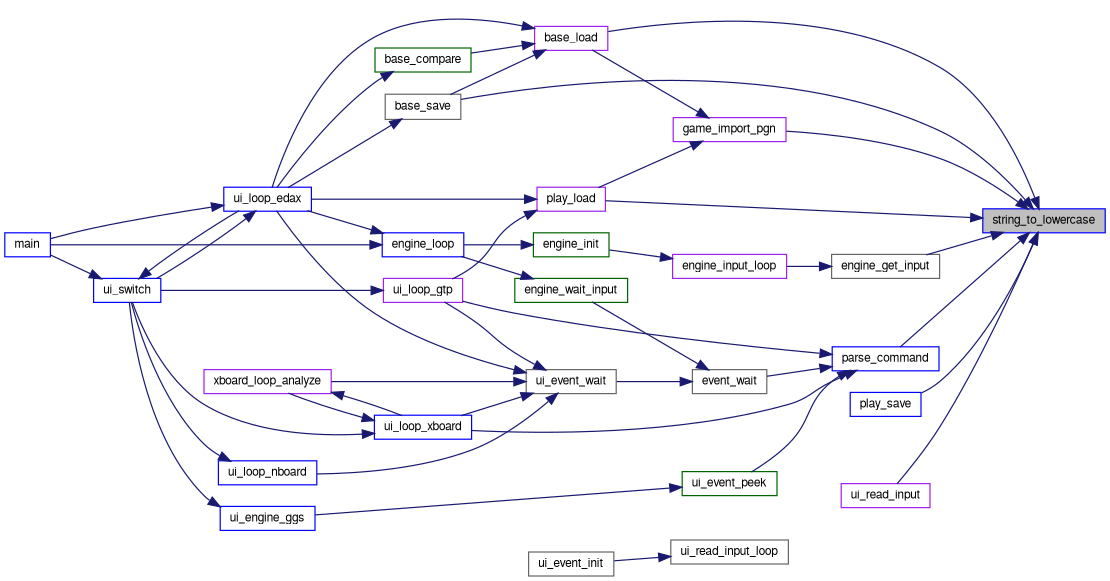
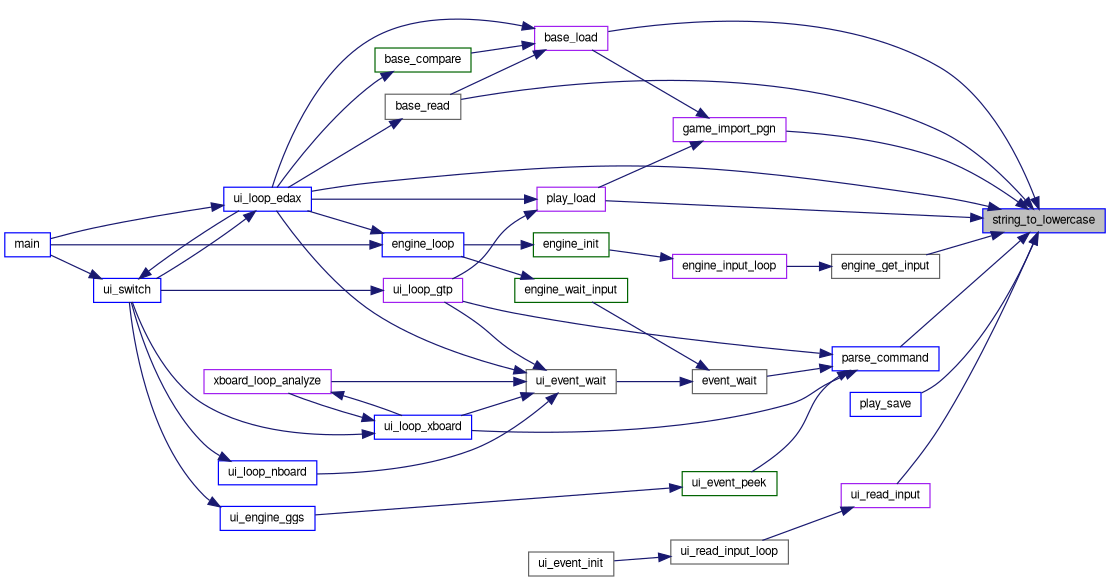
node "base_save": label "base_save" -> "base_read"
edge "ui_loop_edax" -> "string_to_lowercase": added
edge "ui_read_input_loop" -> "ui_read_input": added
